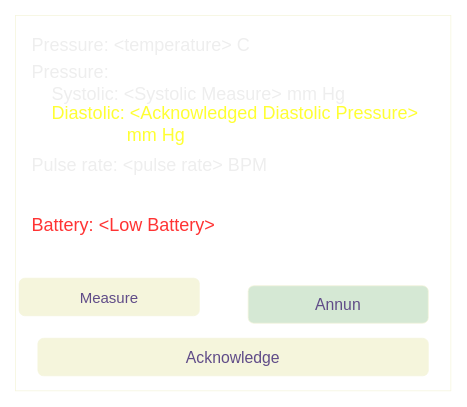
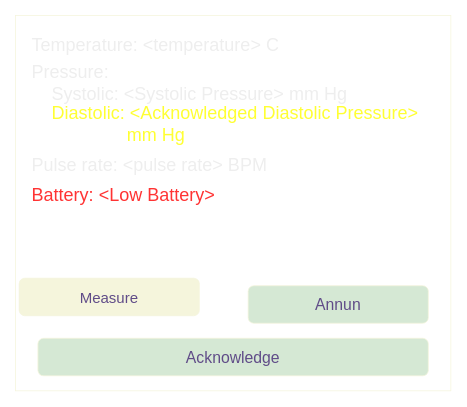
node "Pressure: <temperature> C": label "Pressure: <temperature> C" -> "Temperature: <temperature> C"
node "Pressure: Systolic: <Systolic Measure> mm Hg": label "Pressure: Systolic: <Systolic Measure> mm Hg" -> "Pressure: Systolic: <Systolic Pressure> mm Hg"
node "Battery: <Low Battery>": moved (124, 225) -> (124, 195)
node "Acknowledge": fillcolor #f5f5dc -> #d5e8d4
